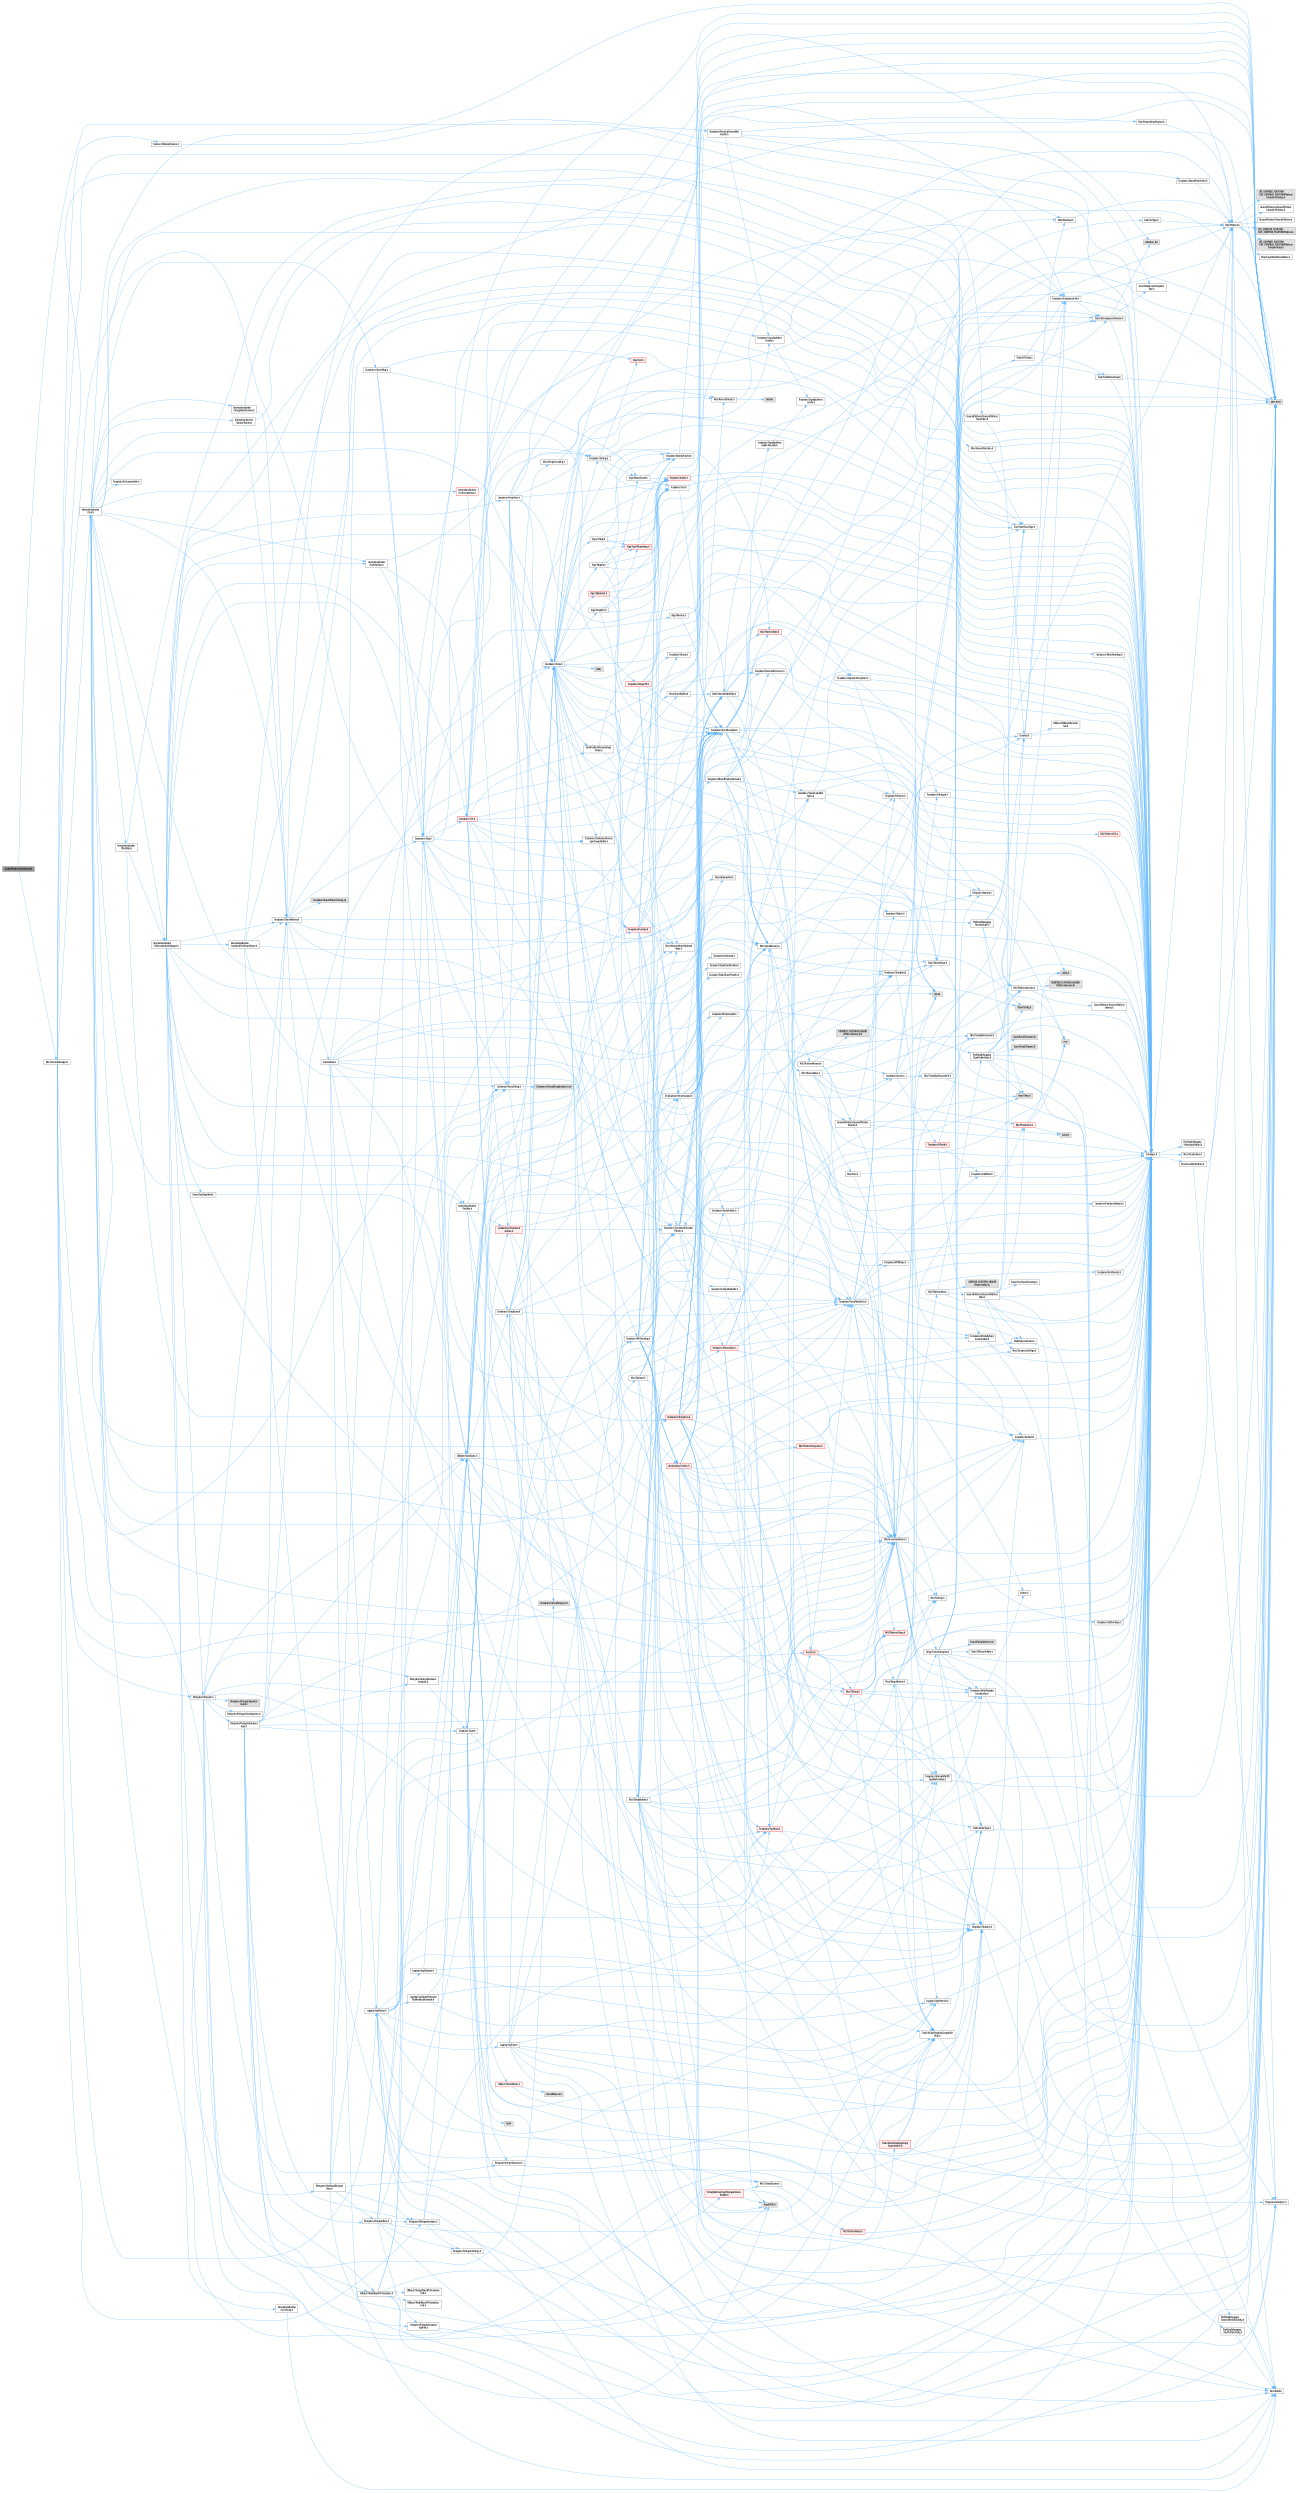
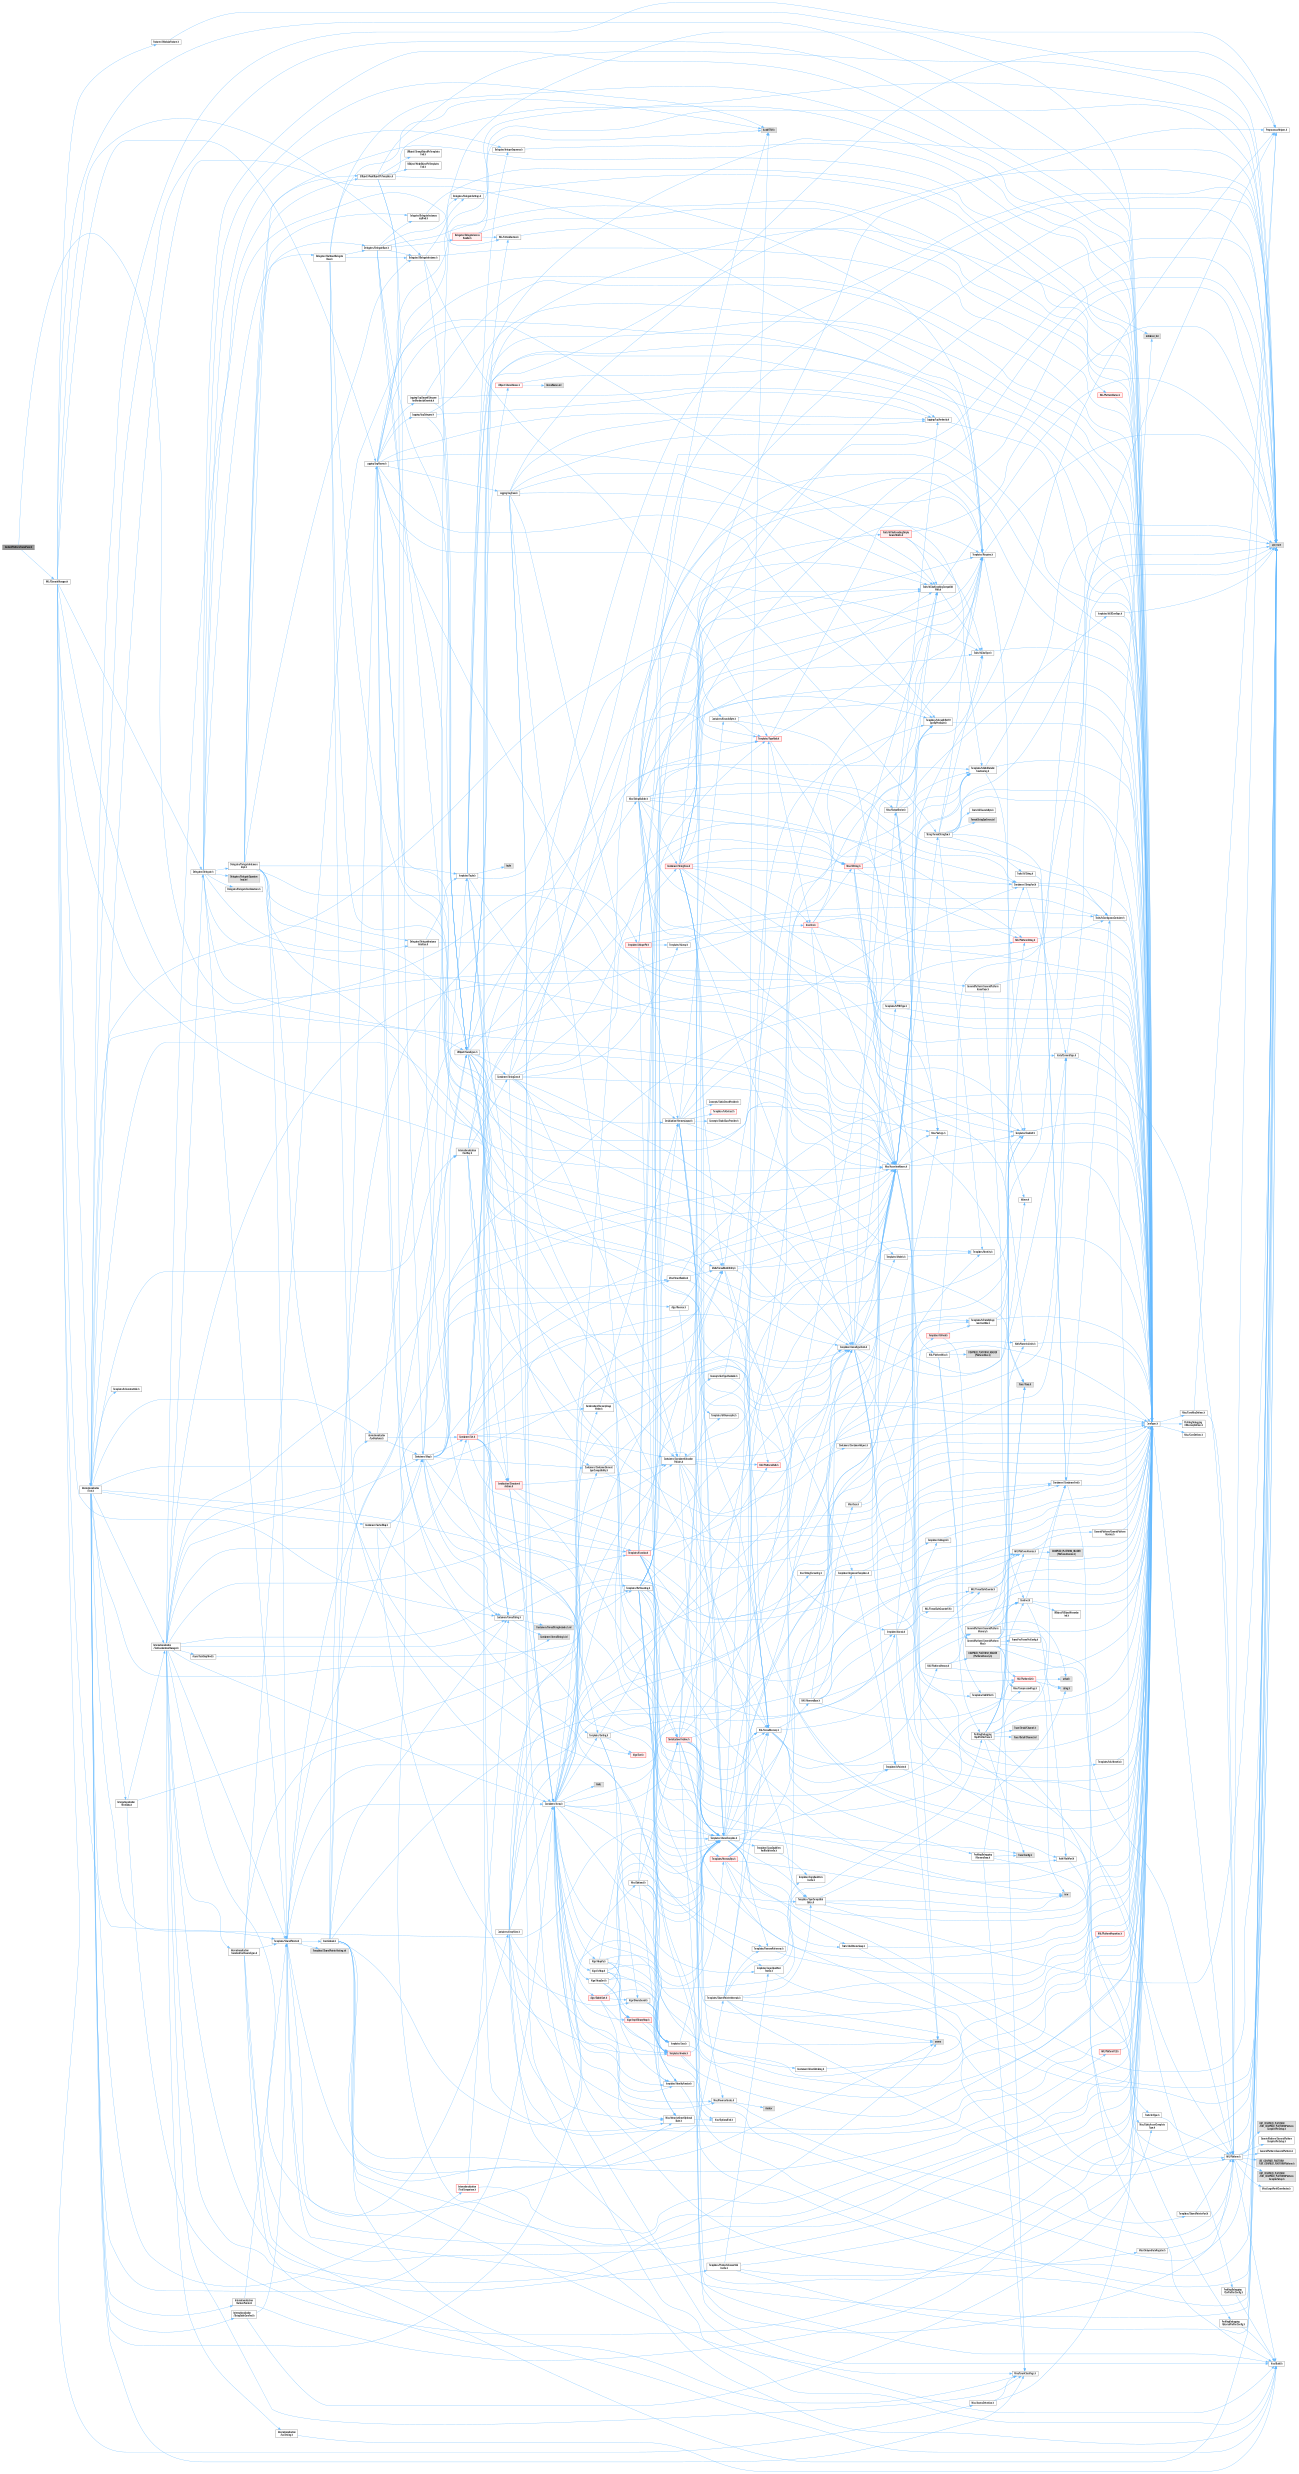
node "Templates/IsAbstract.h": color grey40 -> red
edge "COMPILED_PLATFORM_HEADER (PlatformMemory.h)" -> "Containers/StringFwd.h": now "GenericPlatform/GenericPlatform Misc.h" -> "Containers/StringFwd.h"
node "StringTableCoreFwd/DelegateAccess Handler.h": label "StringTableCoreFwd/DelegateAccess Handler.h" -> "Delegates/DelegateAccess Handler.h"
